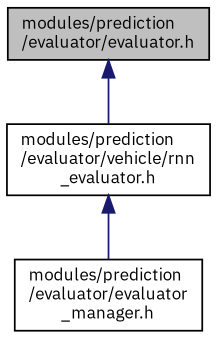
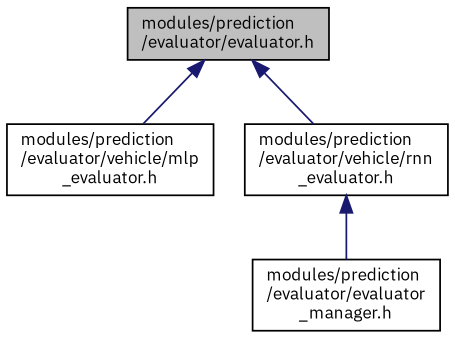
node "modules/prediction /evaluator/vehicle/mlp _evaluator.h": added
